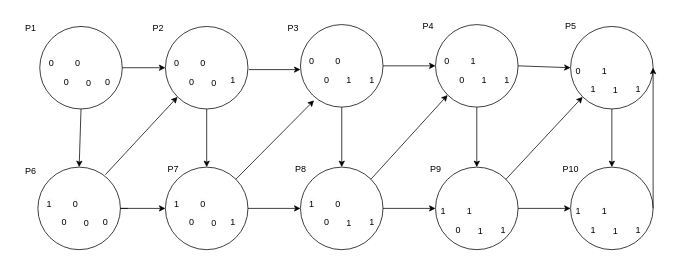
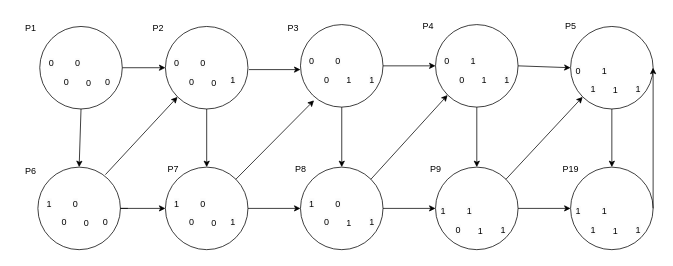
node "P10": label "P10" -> "P19"
